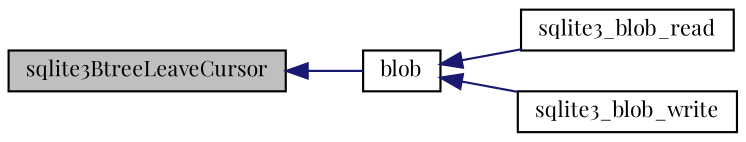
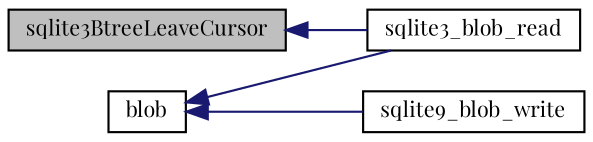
edge "blob" -> "sqlite3BtreeLeaveCursor": now "sqlite3_blob_read" -> "sqlite3BtreeLeaveCursor"
node "sqlite3_blob_write": label "sqlite3_blob_write" -> "sqlite9_blob_write"
